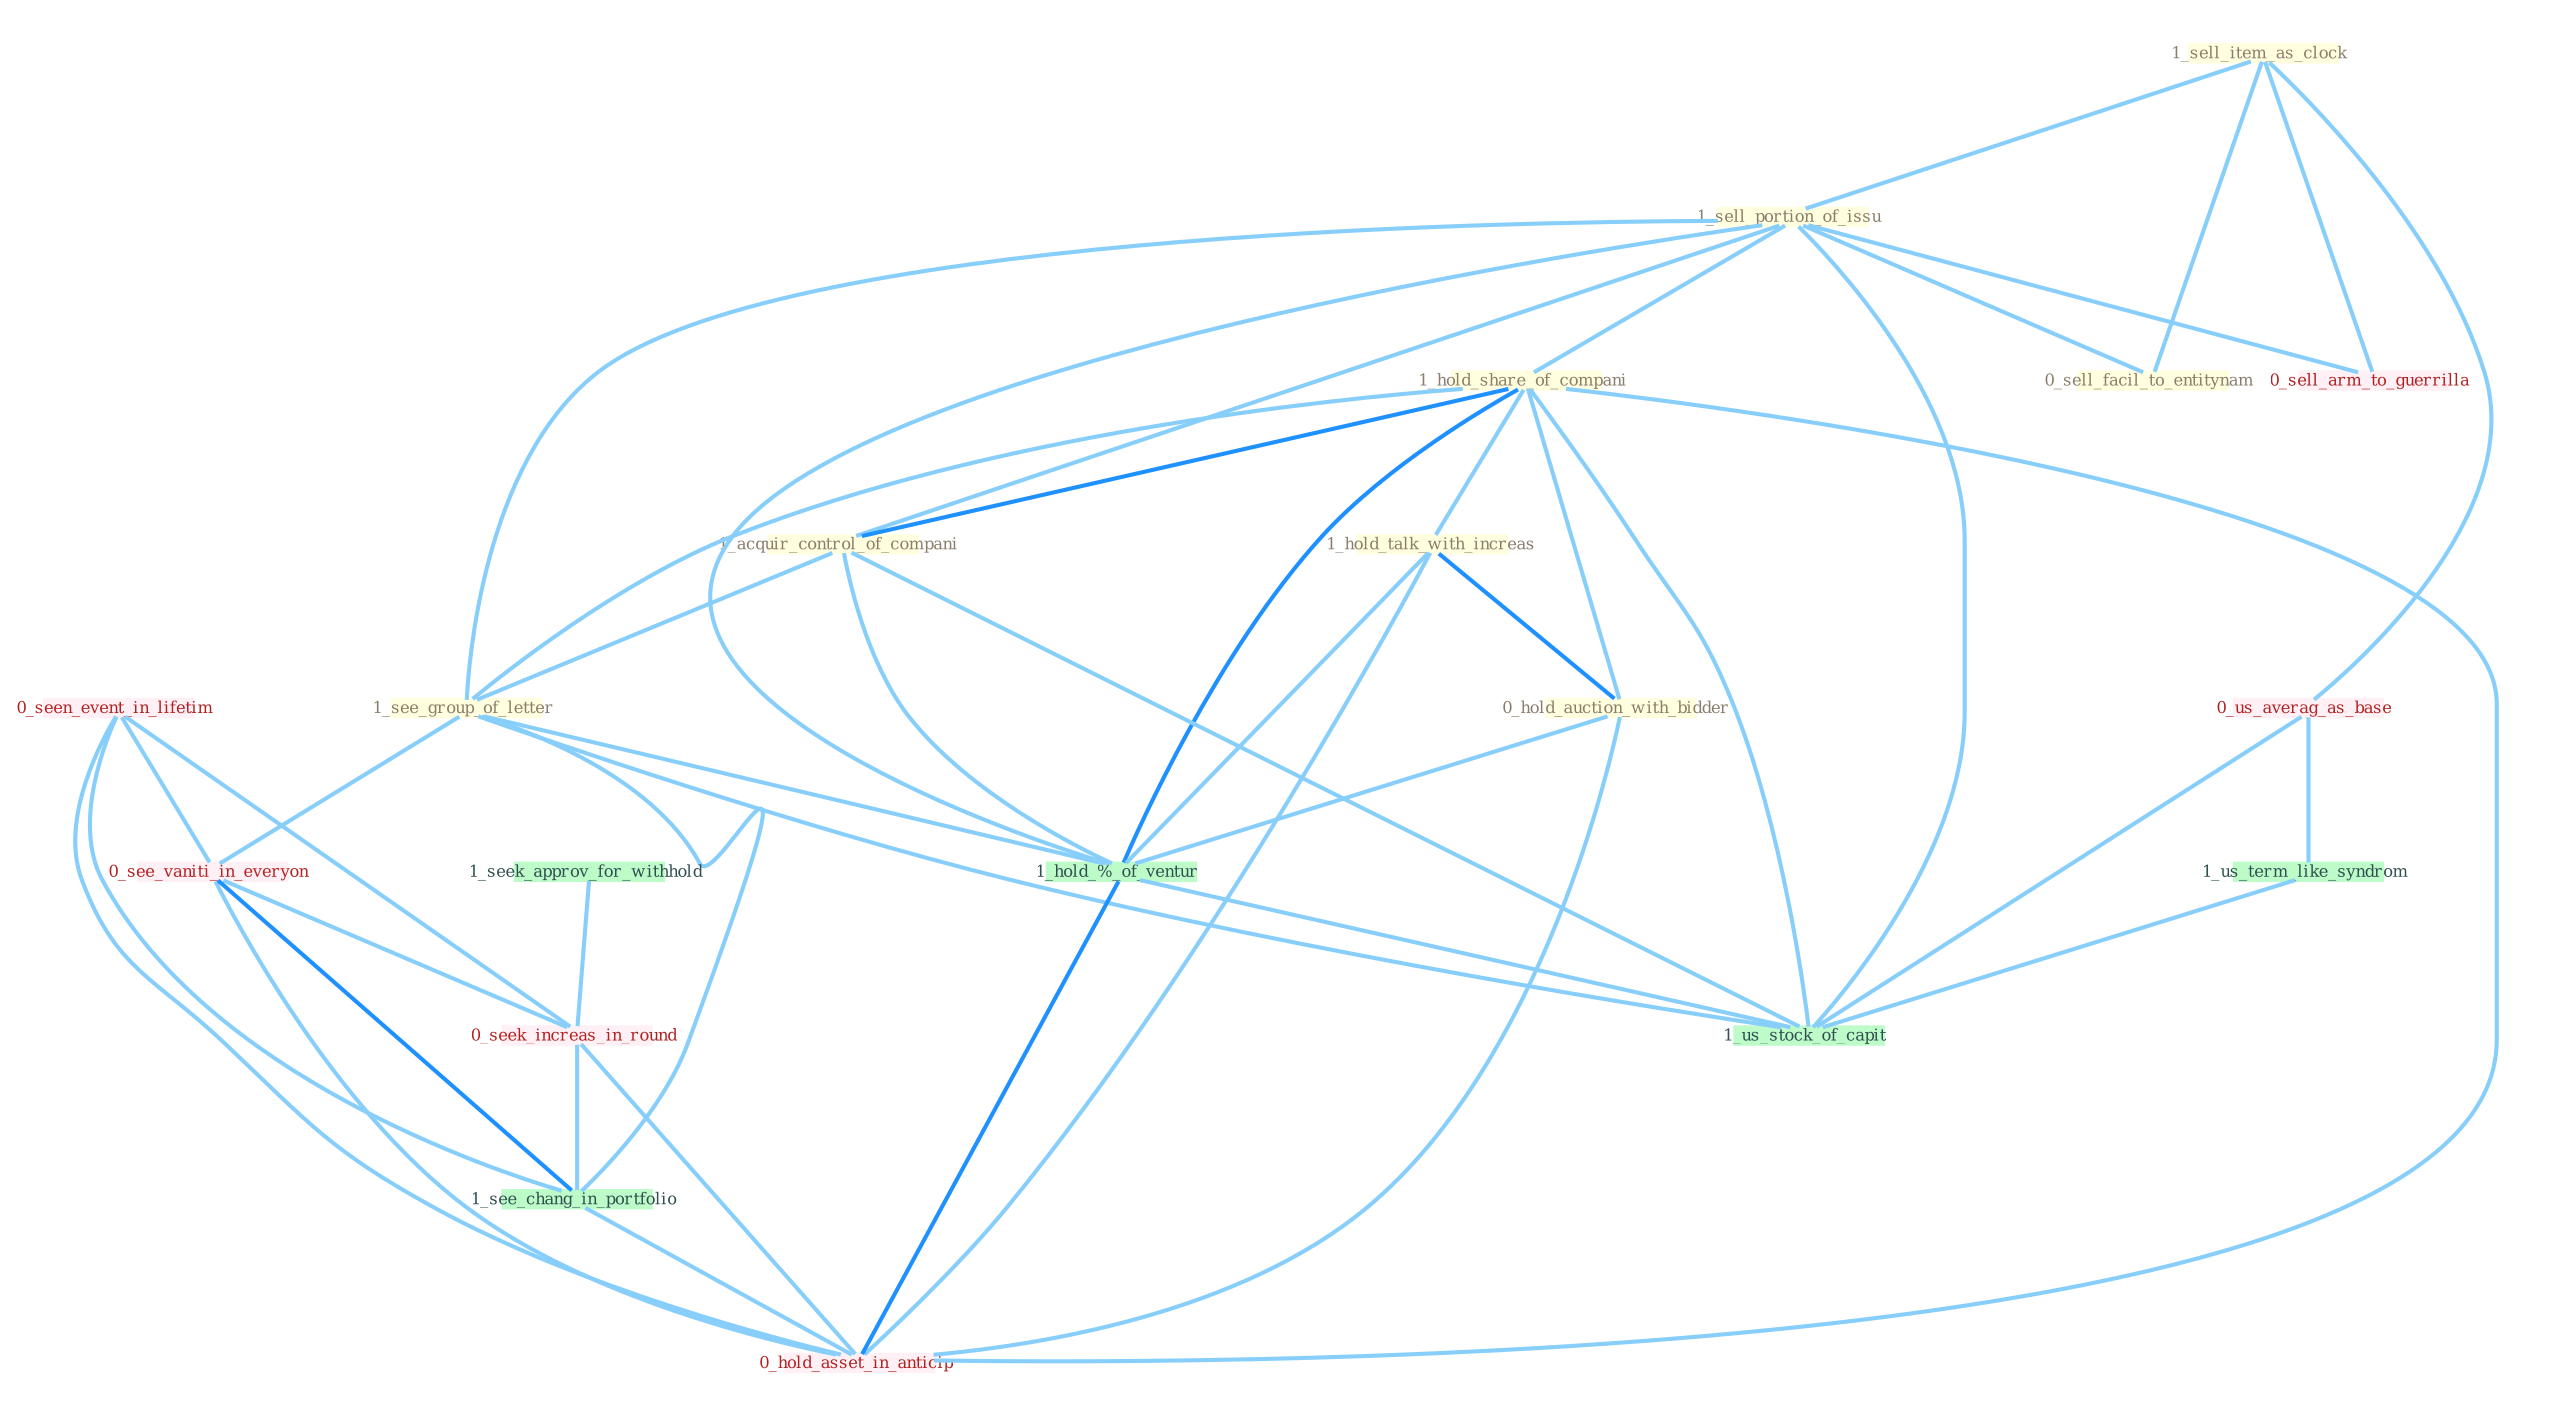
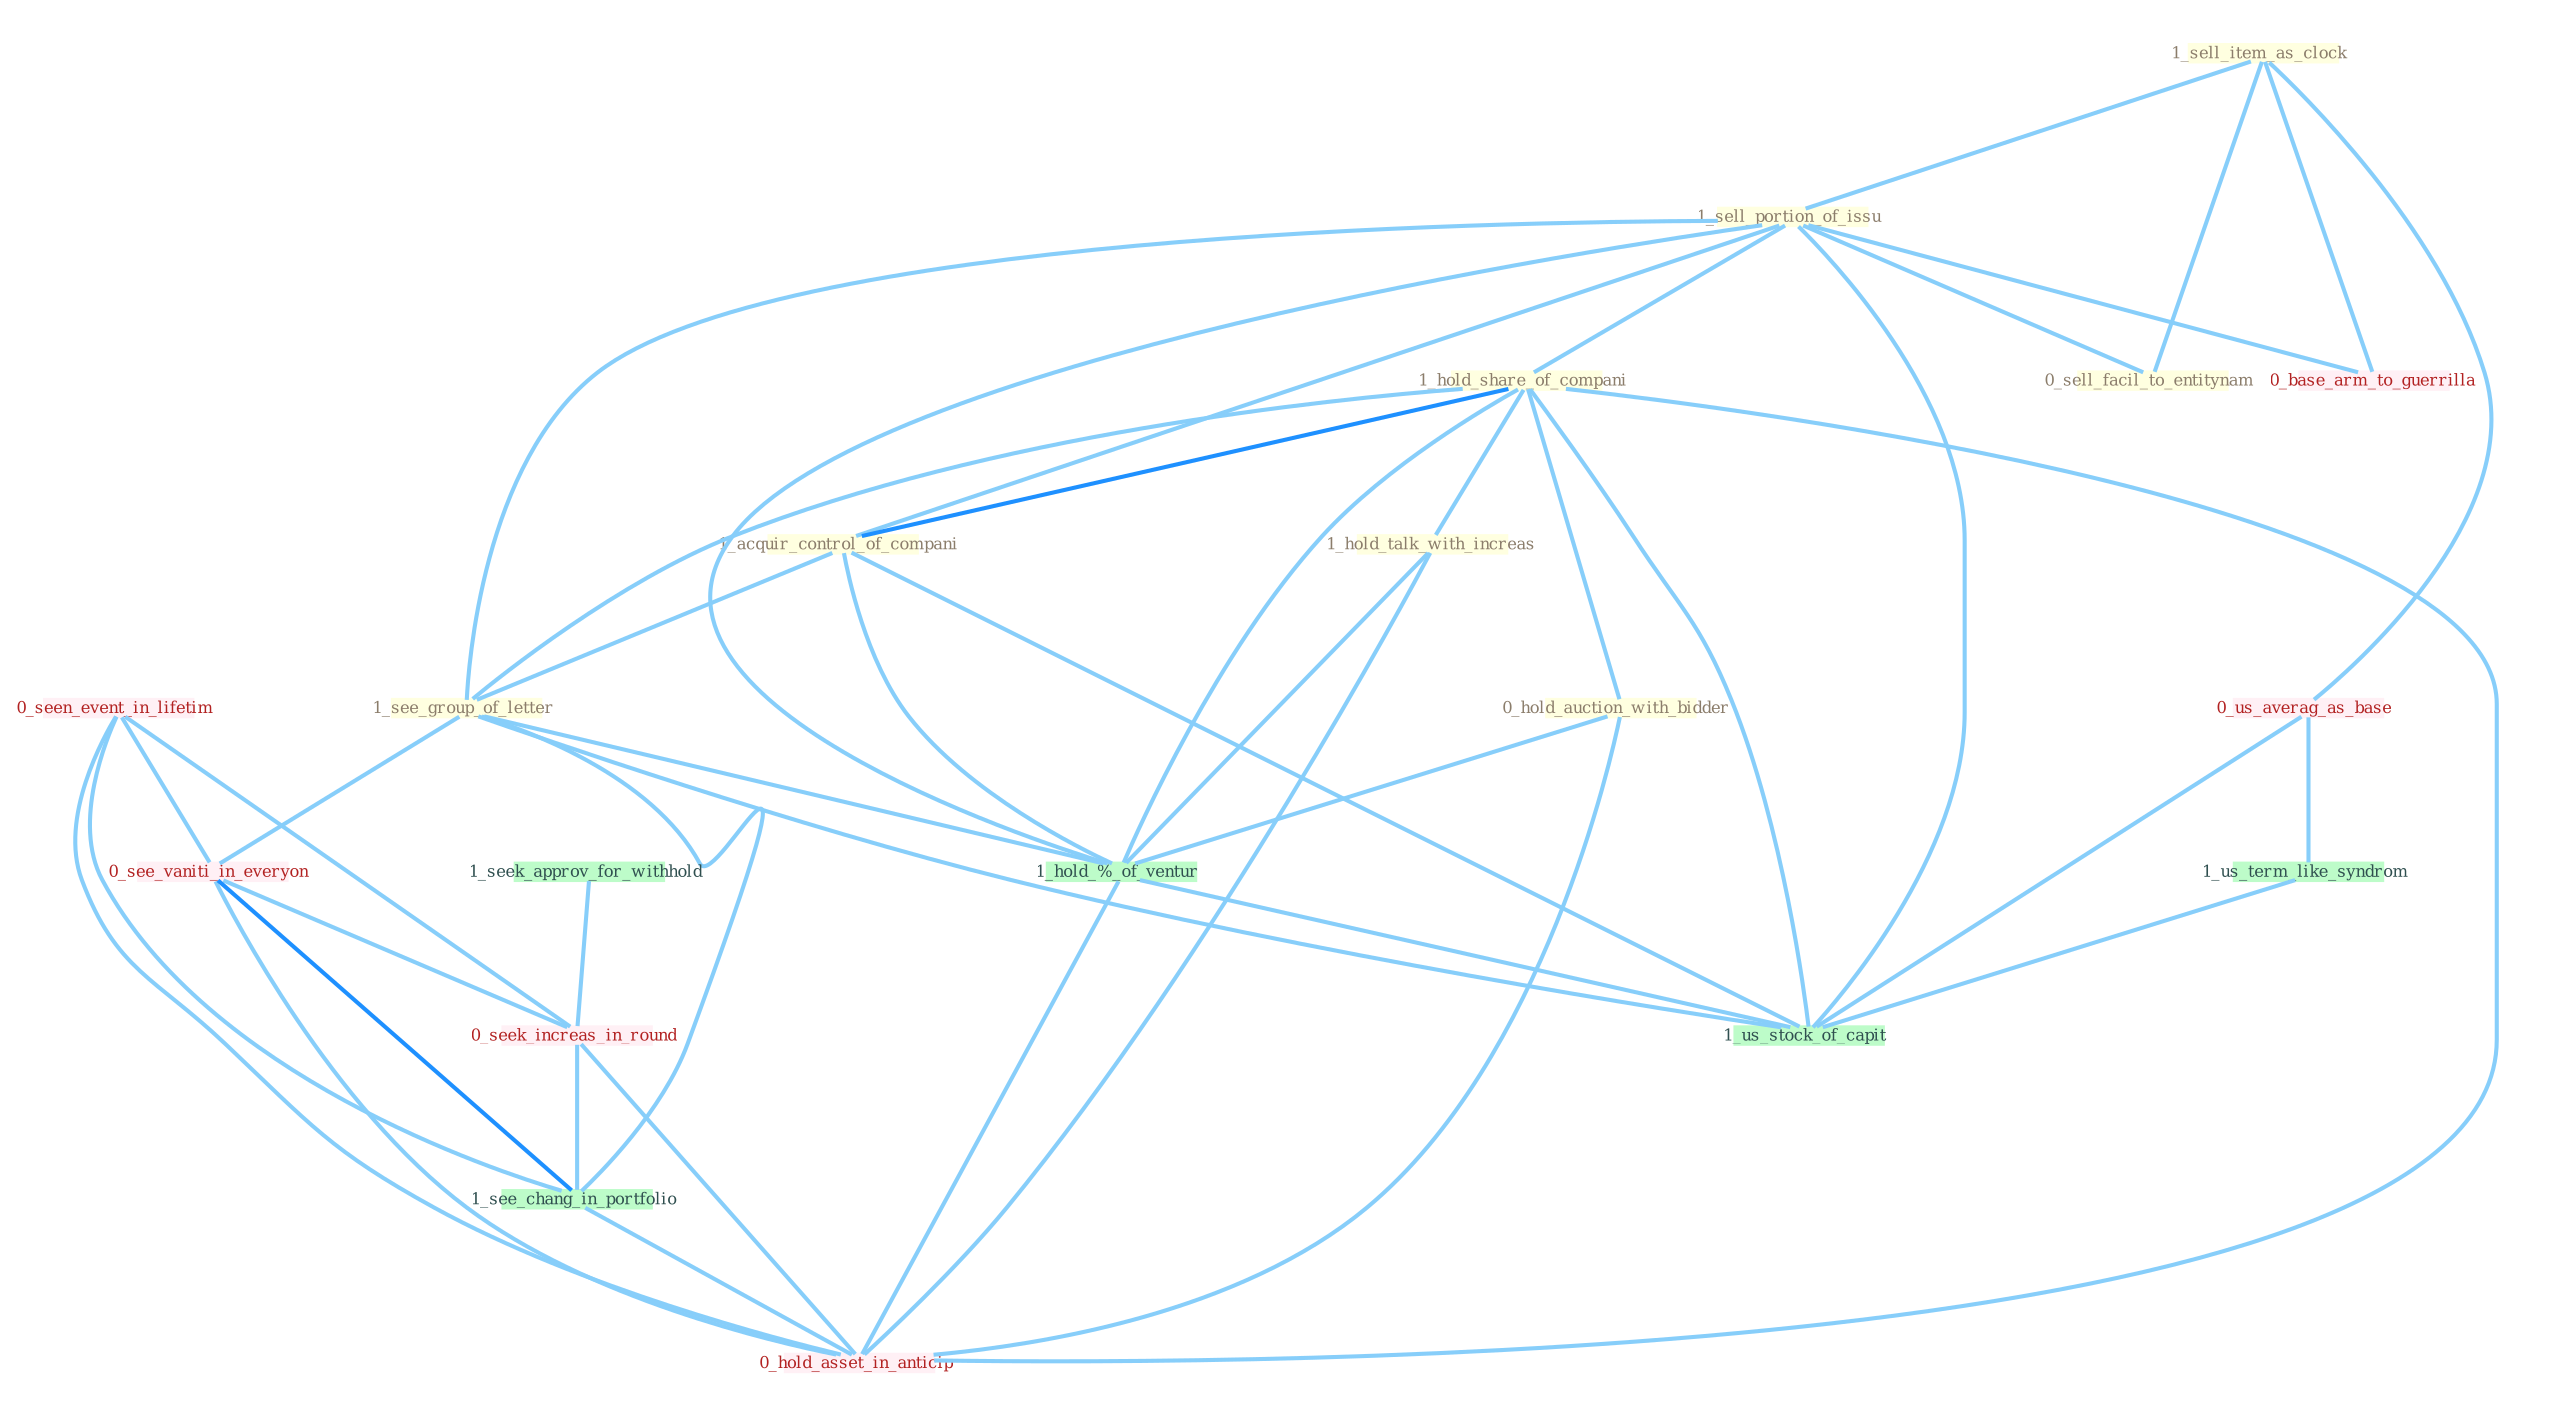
node "0_sell_arm_to_guerrilla": label "0_sell_arm_to_guerrilla" -> "0_base_arm_to_guerrilla"
edge "1_hold_share_of_compani" -- "1_hold_%_of_ventur": color #1e90ff -> #87cefa
edge "1_hold_talk_with_increas" -- "0_hold_auction_with_bidder": removed
edge "1_hold_%_of_ventur" -- "0_hold_asset_in_anticip": color #1e90ff -> #87cefa
